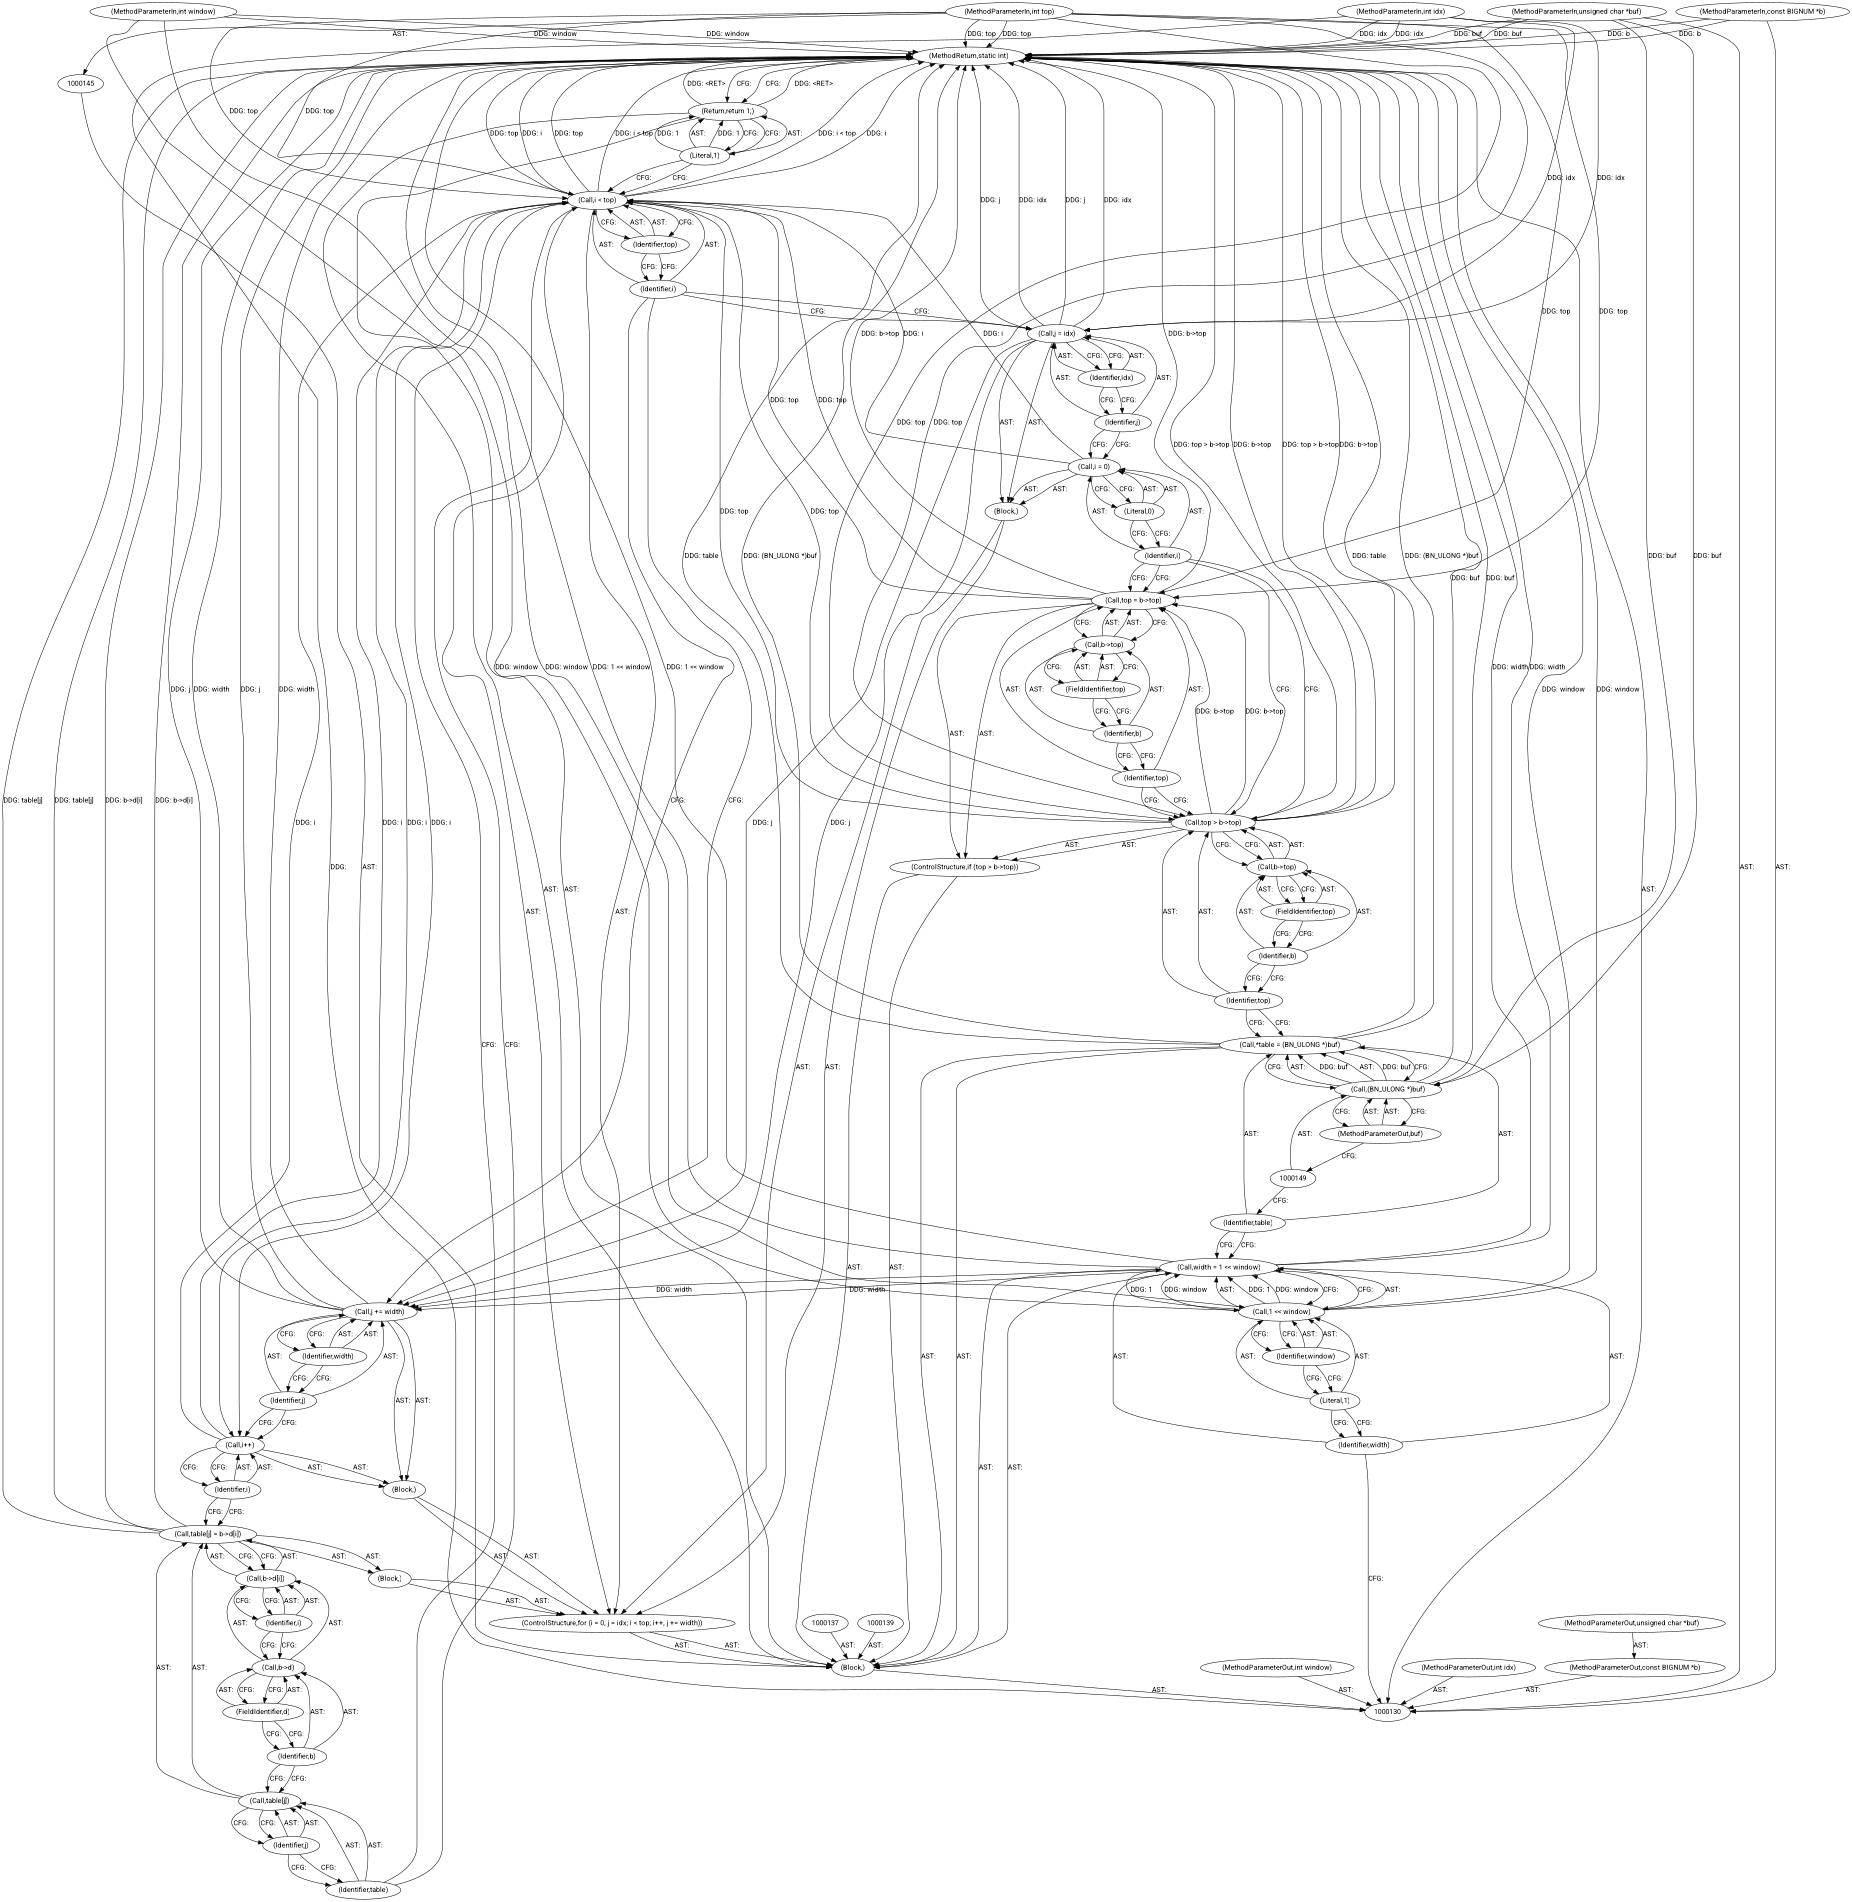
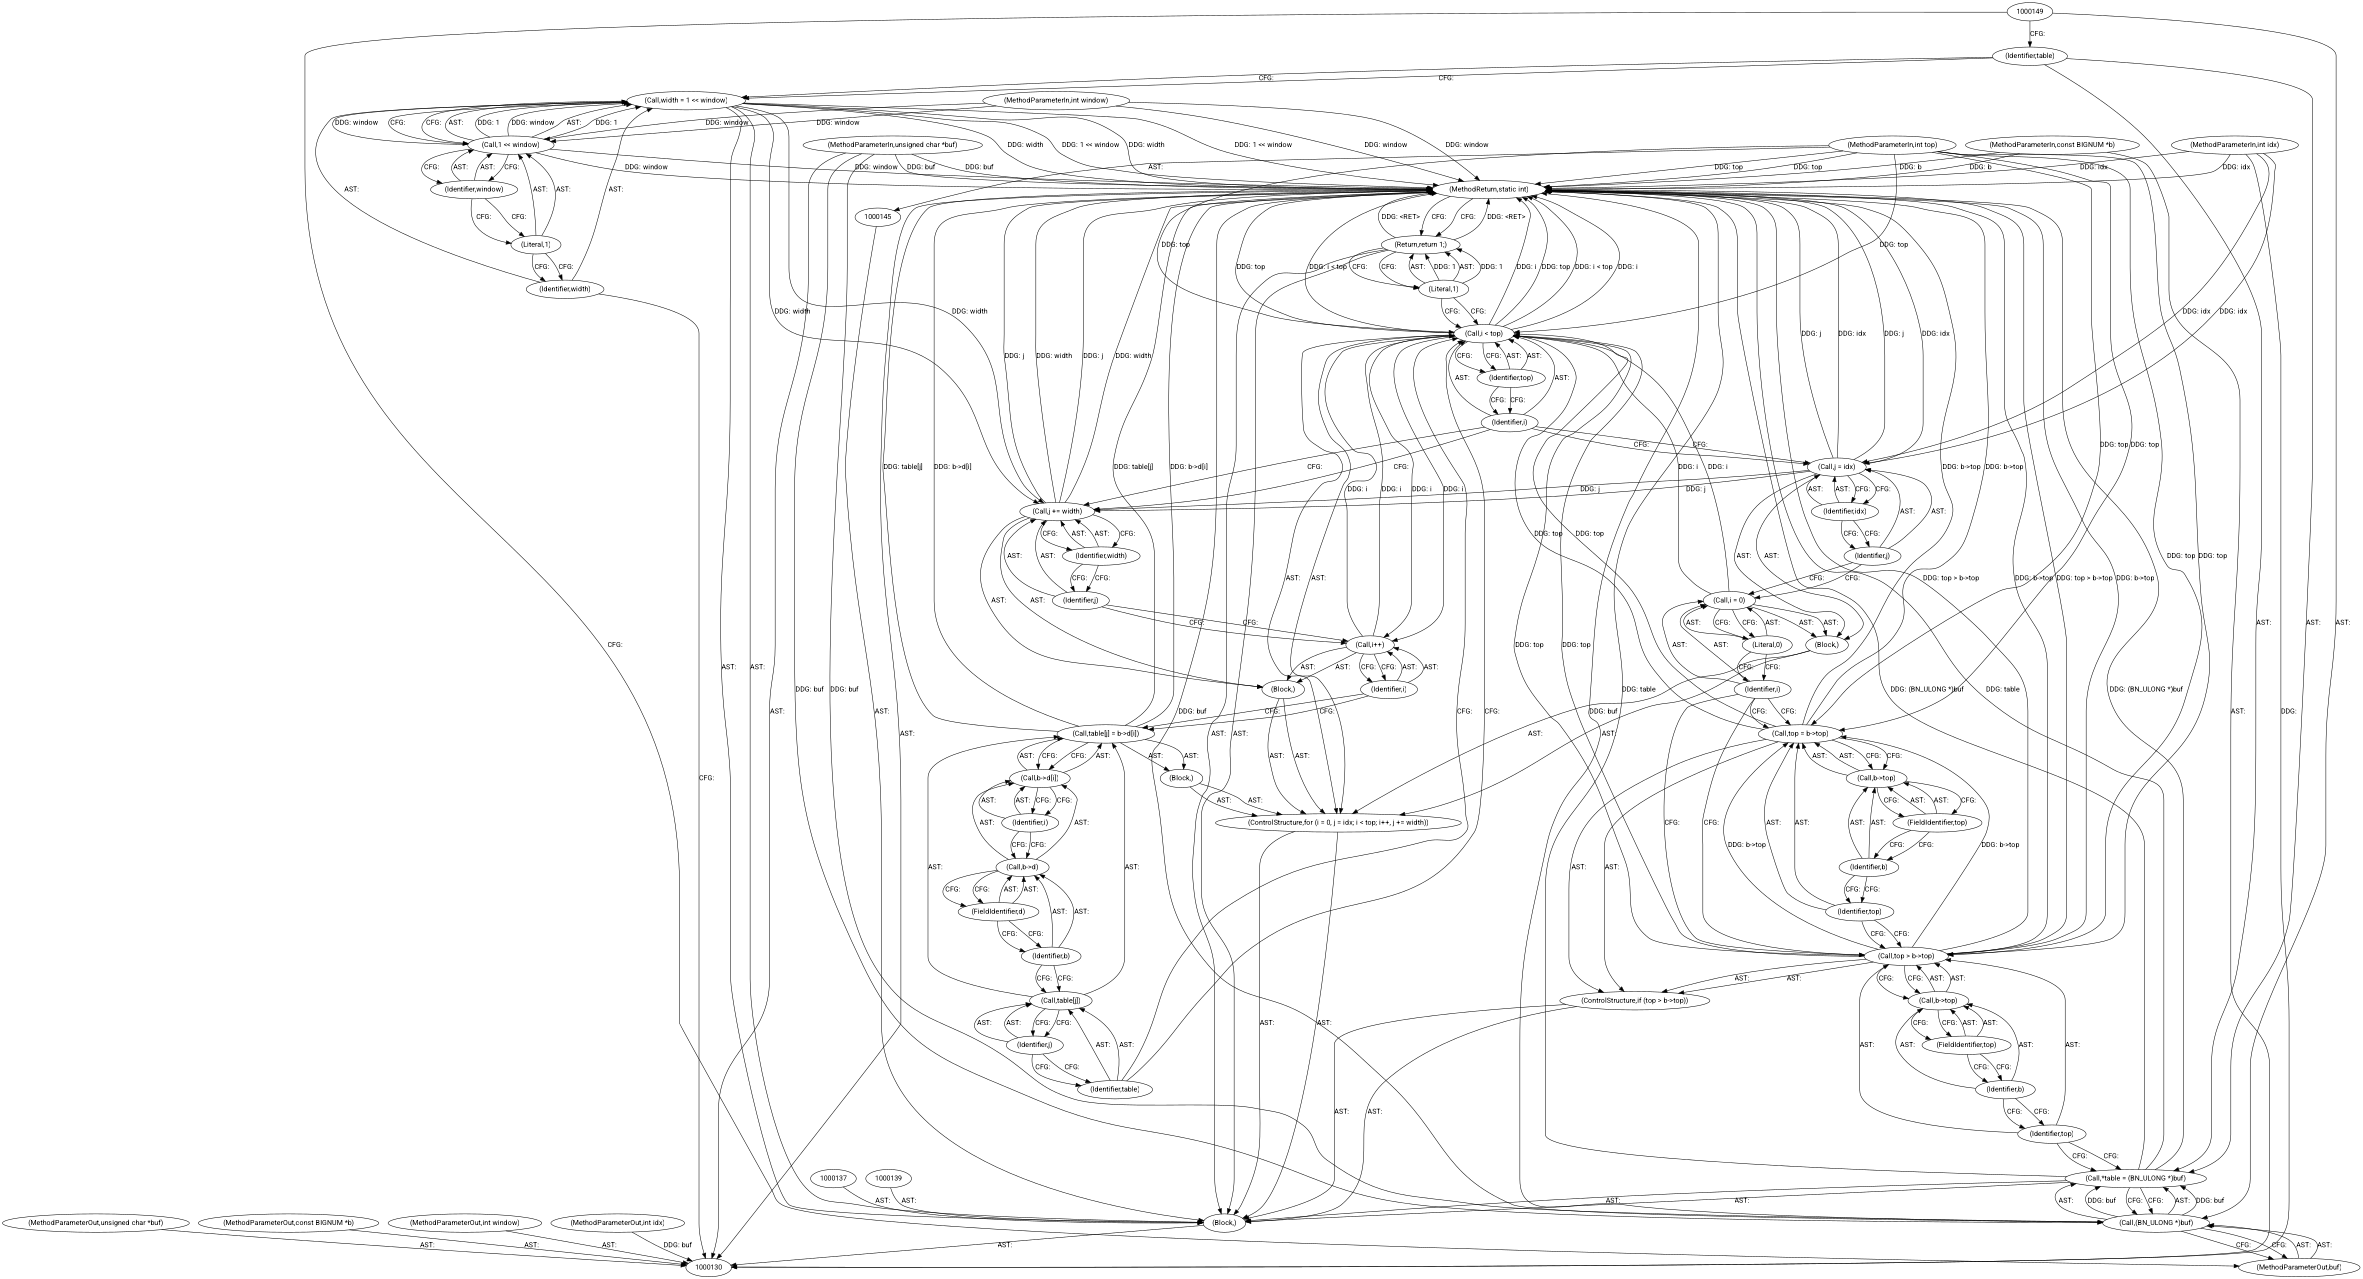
edge "(MethodParameterOut,buf)" -> "1000149": reversed
edge "(MethodParameterOut,unsigned char *buf)" -> "(MethodParameterOut,const BIGNUM *b)": now "(MethodParameterOut,unsigned char *buf)" -> "1000130"
edge "(MethodParameterOut,int idx)" -> "1000130": label "AST: " -> "DDG: buf"
